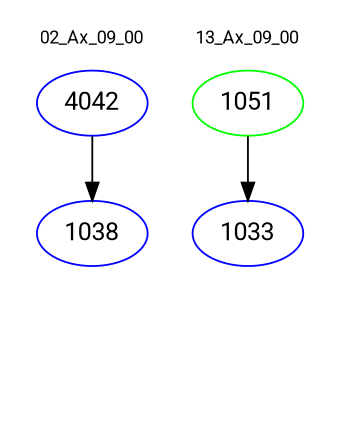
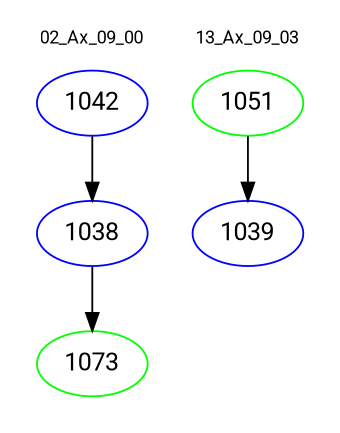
cluster "13_Ax_09_00": label "13_Ax_09_00" -> "13_Ax_09_03"
node "4042": label "4042" -> "1042"
node "1033": label "1033" -> "1039"
node "1073": added
